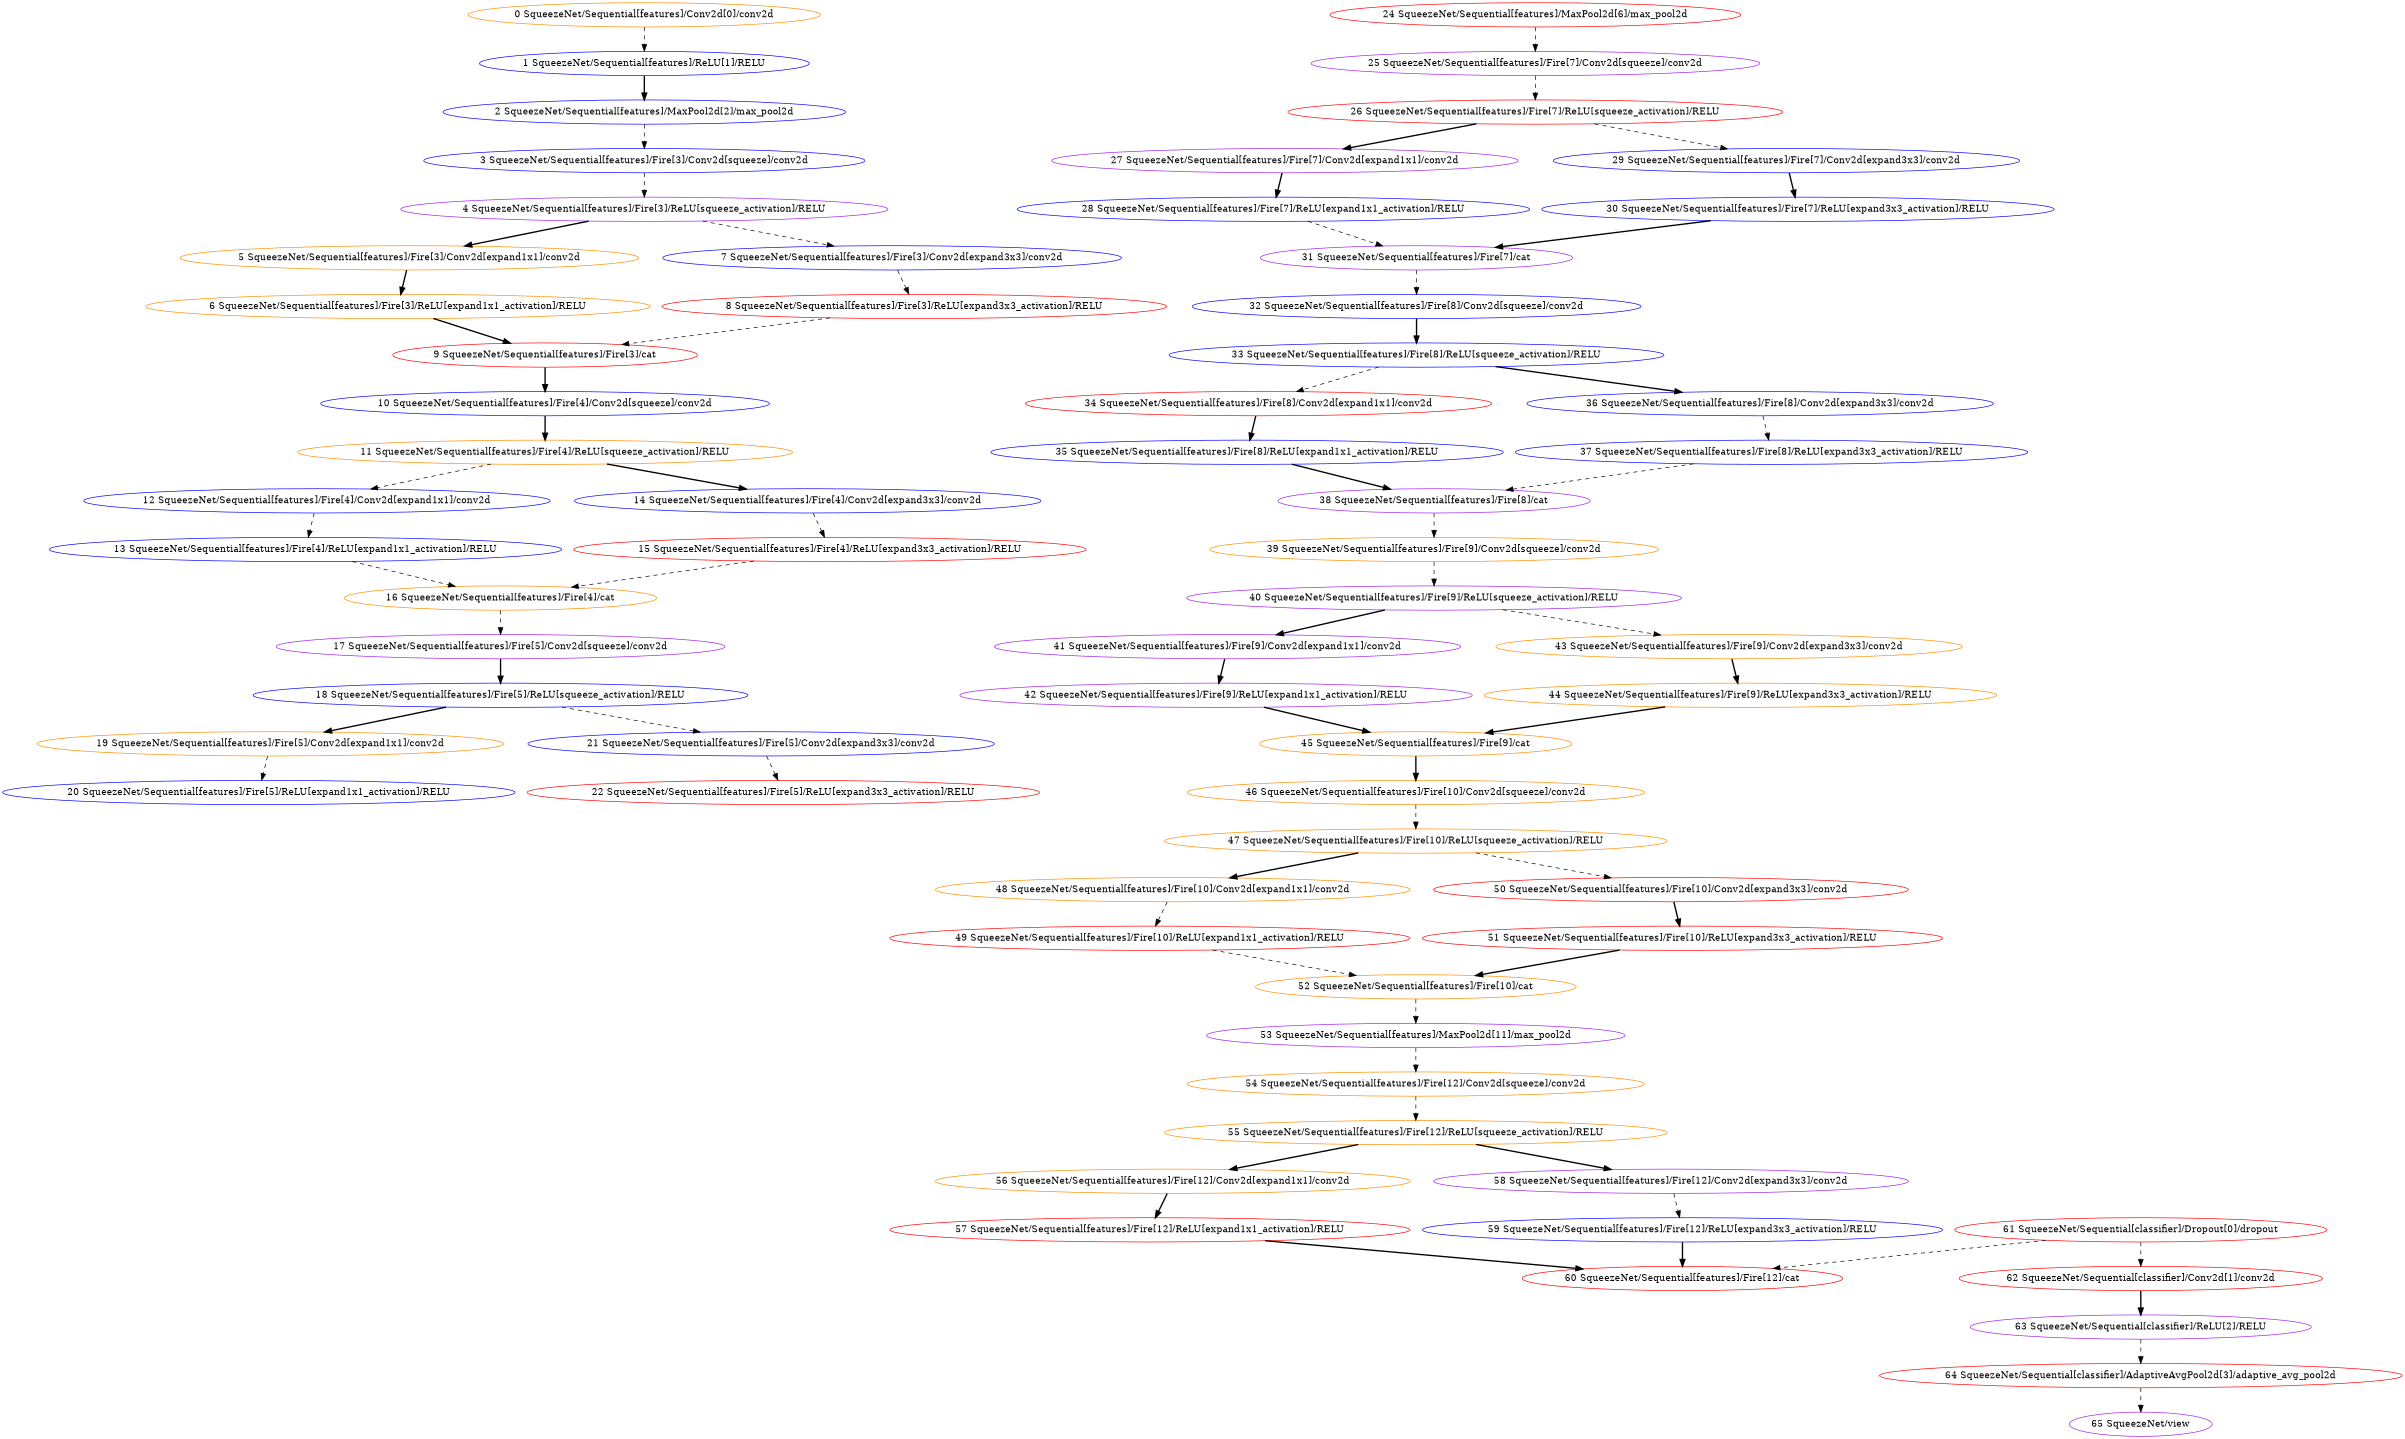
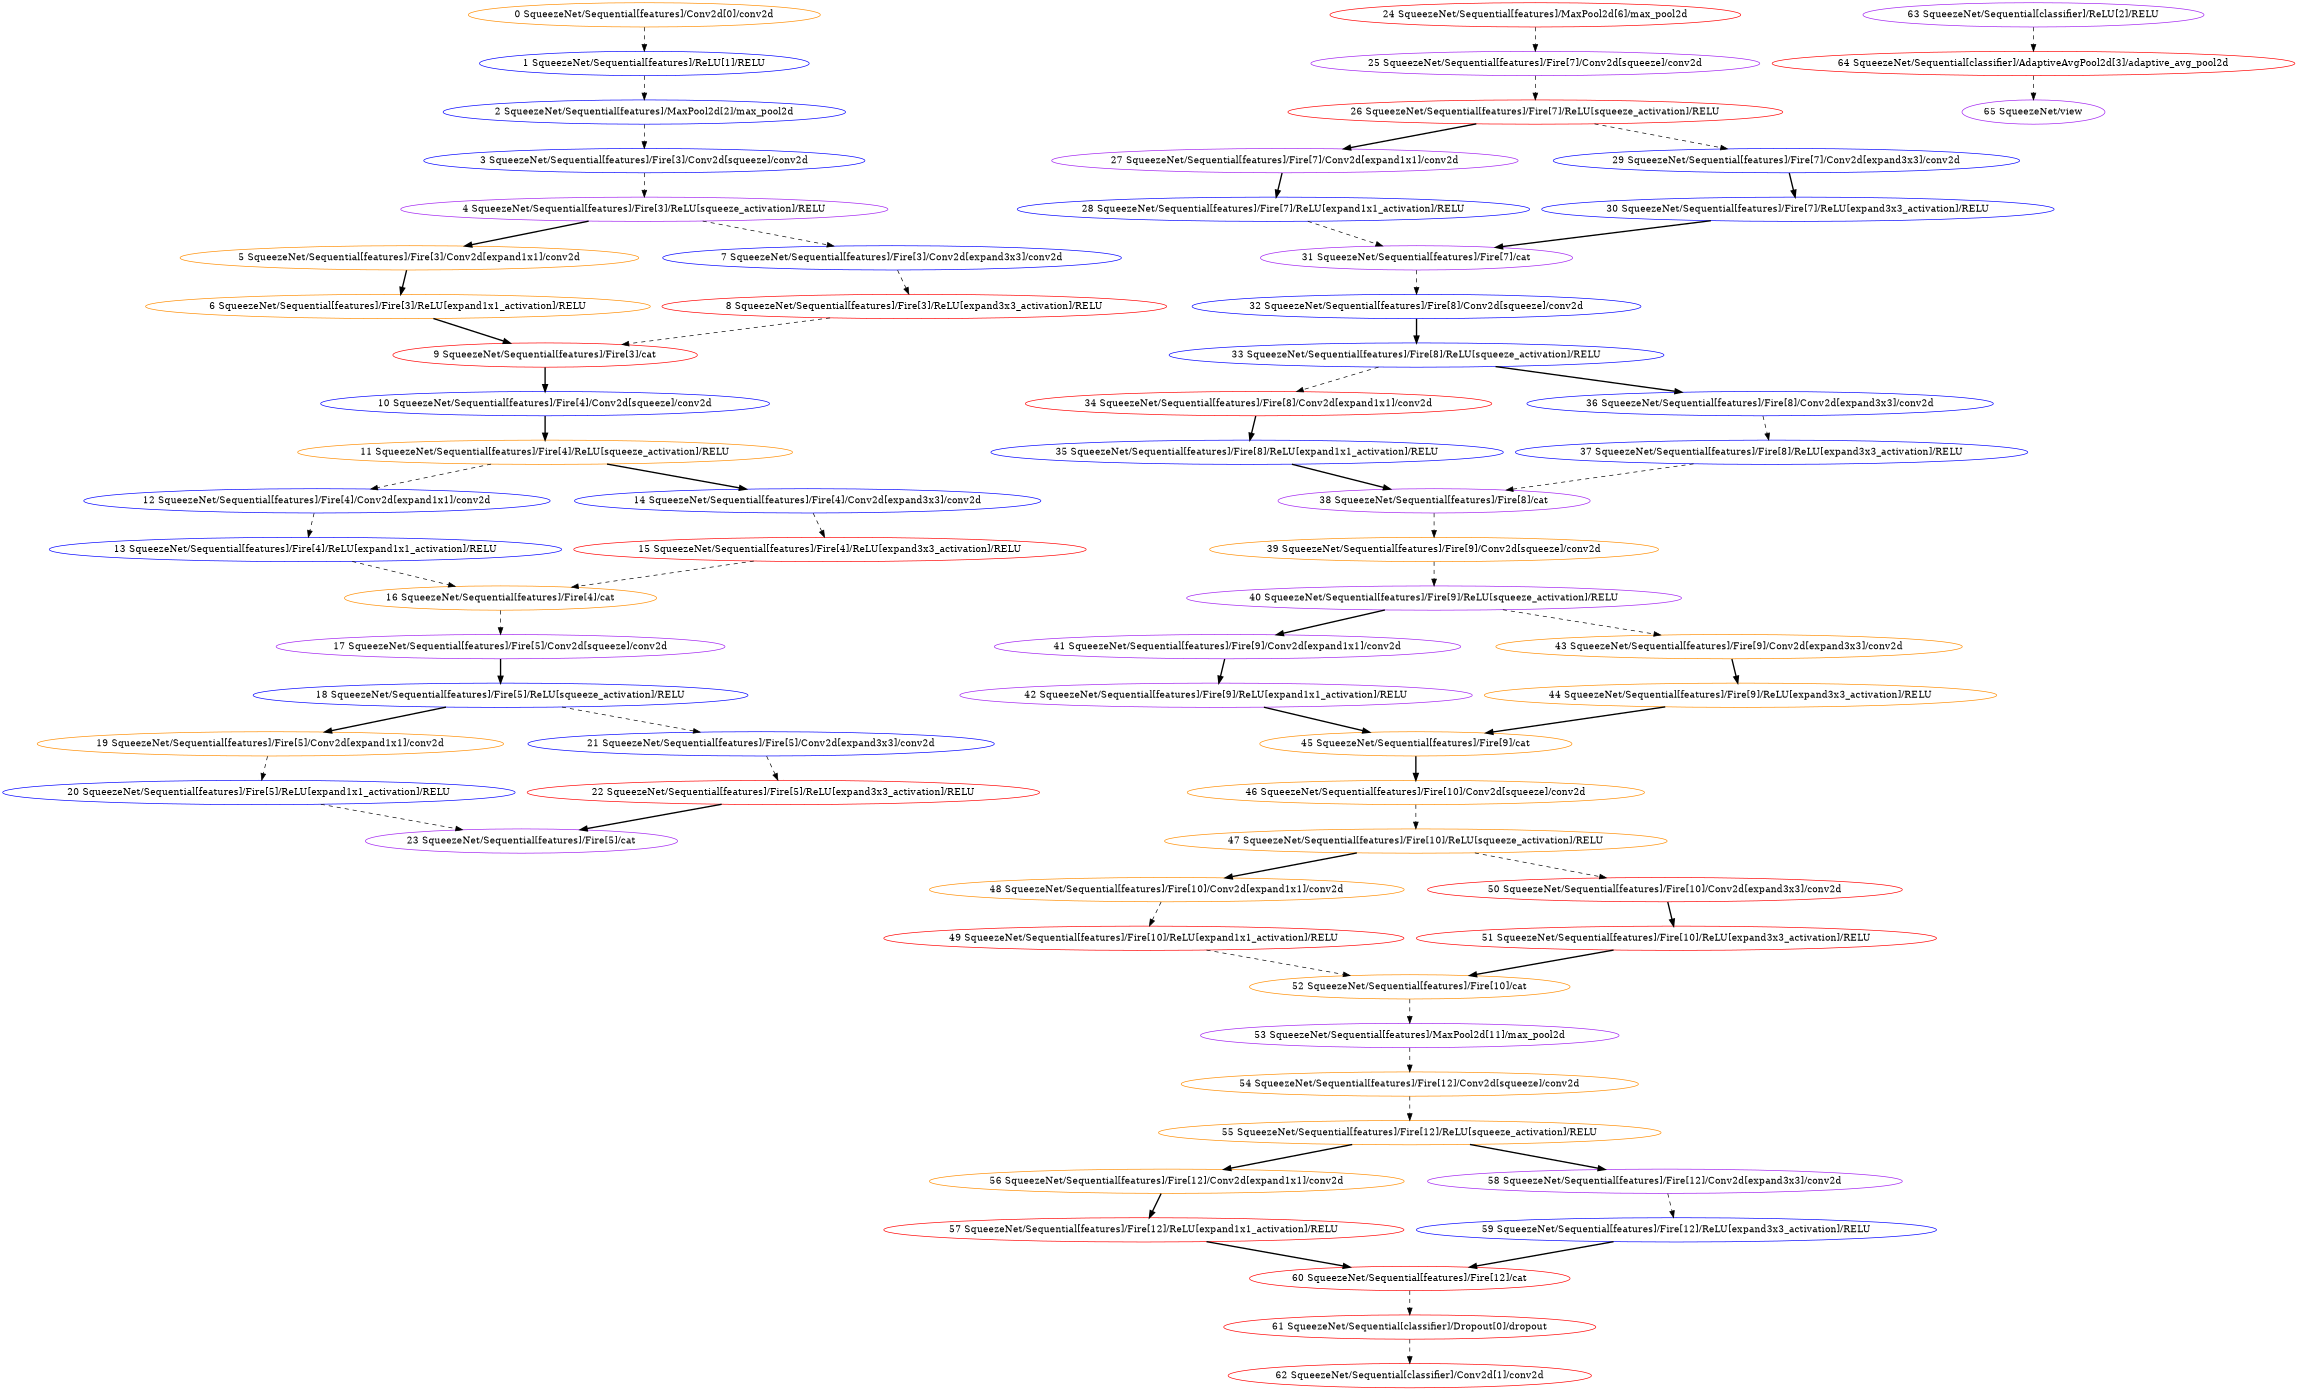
edge "1 SqueezeNet/Sequential[features]/ReLU[1]/RELU" -> "2 SqueezeNet/Sequential[features]/MaxPool2d[2]/max_pool2d": style bold -> dashed
node "23 SqueezeNet/Sequential[features]/Fire[5]/cat": added
edge "61 SqueezeNet/Sequential[classifier]/Dropout[0]/dropout" -> "60 SqueezeNet/Sequential[features]/Fire[12]/cat": reversed
edge "62 SqueezeNet/Sequential[classifier]/Conv2d[1]/conv2d" -> "63 SqueezeNet/Sequential[classifier]/ReLU[2]/RELU": removed
